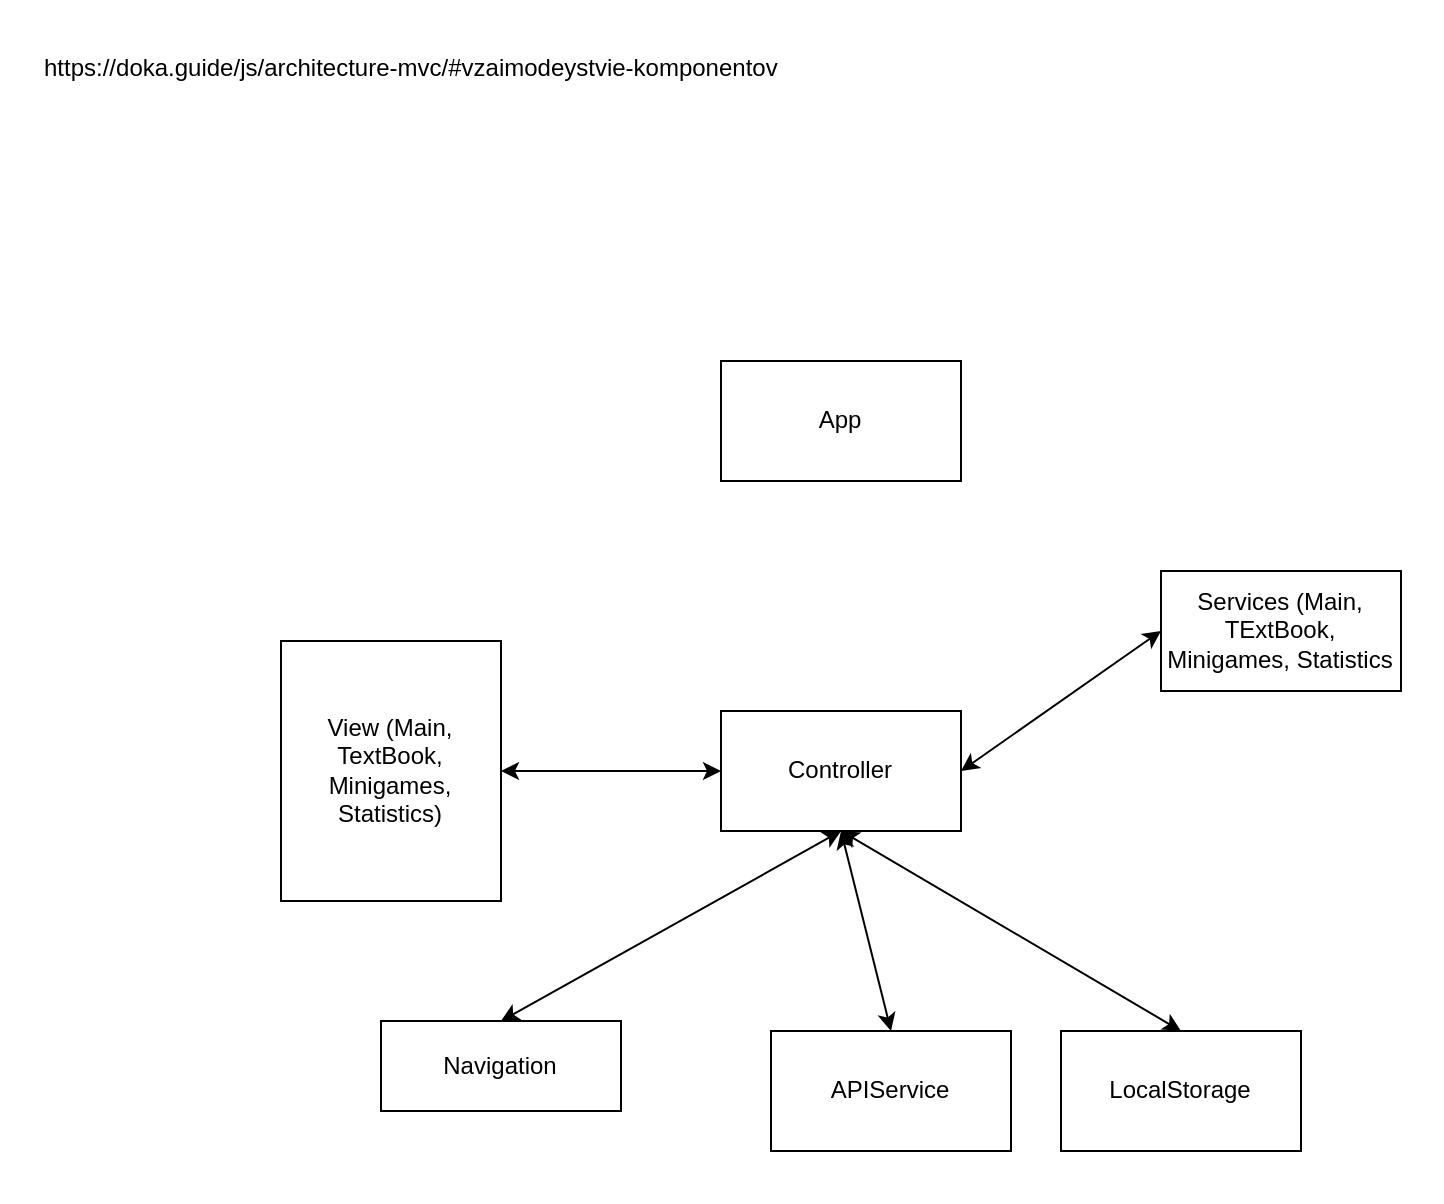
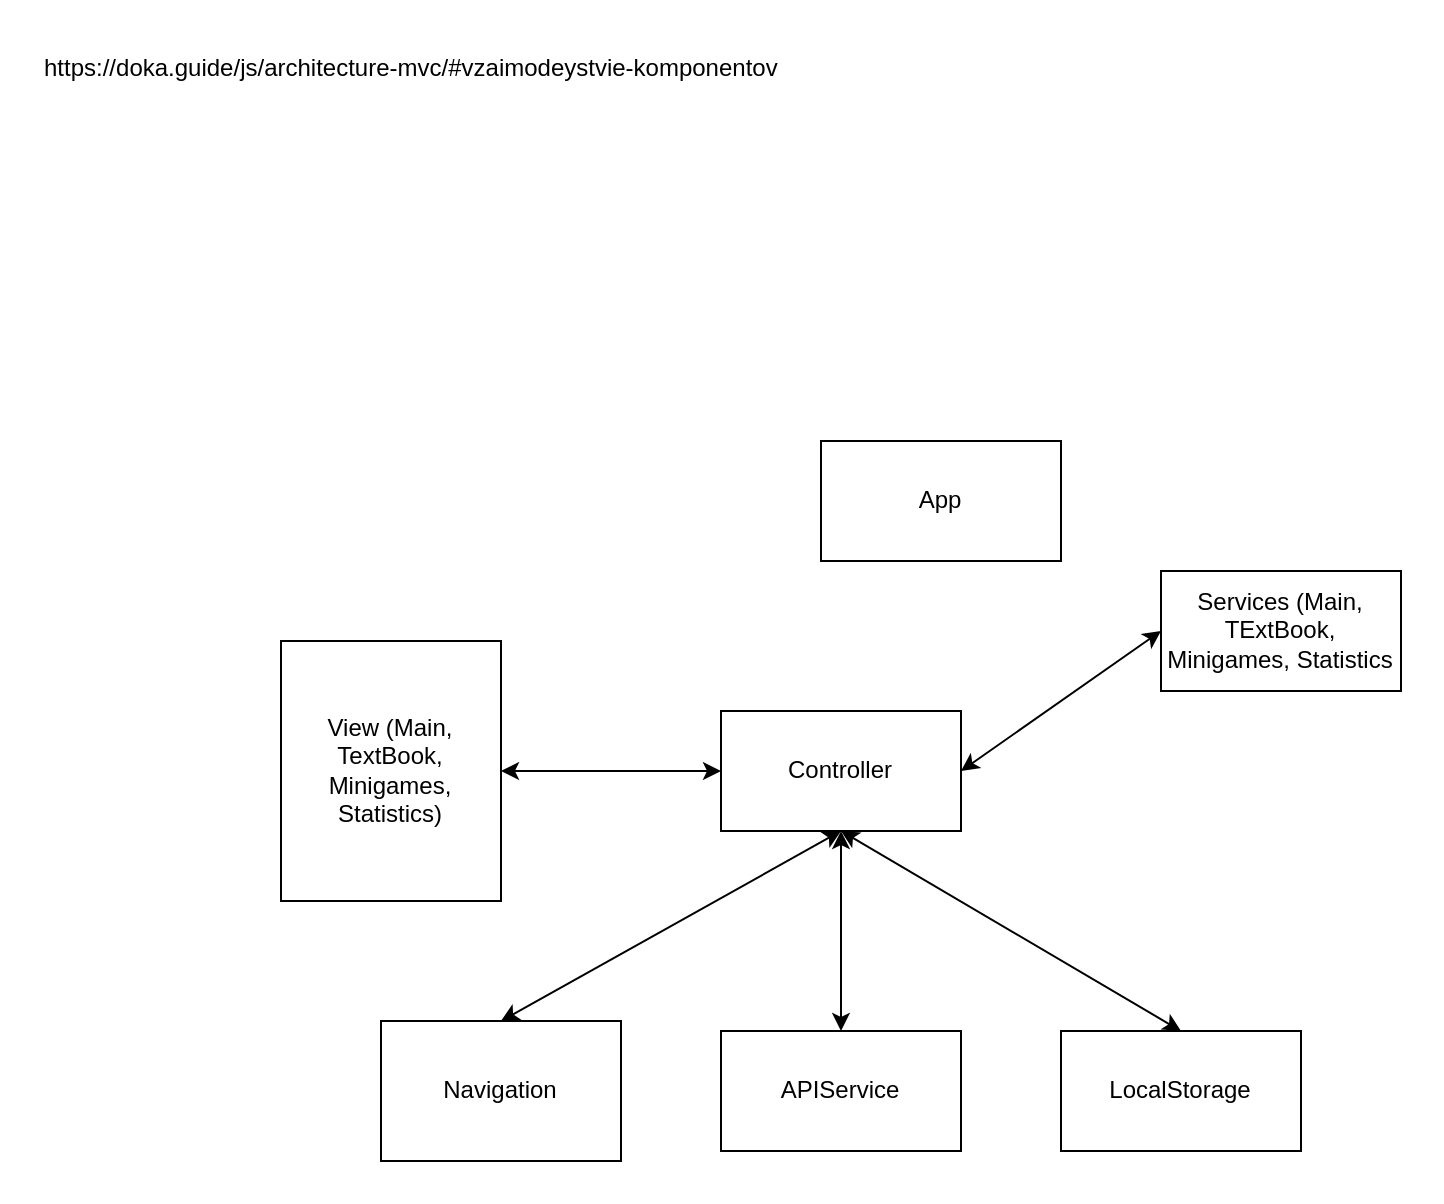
node "App": moved (841, 421) -> (941, 501)
node "Navigation": size 240x90 -> 240x140
node "APIService": moved (891, 1091) -> (841, 1091)
